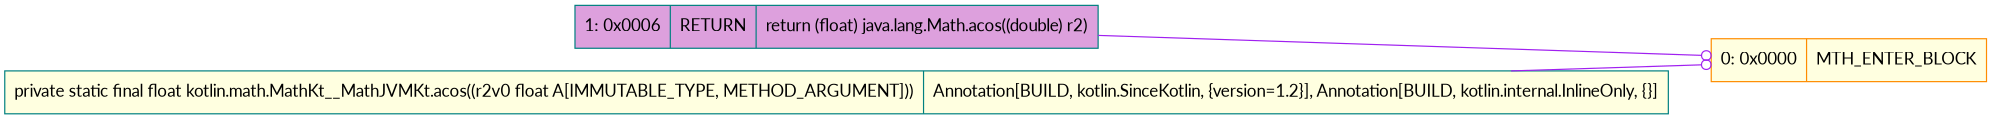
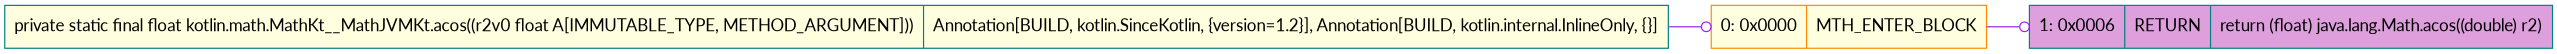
edge "1: 0x0006" -> "0: 0x0000": reversed
